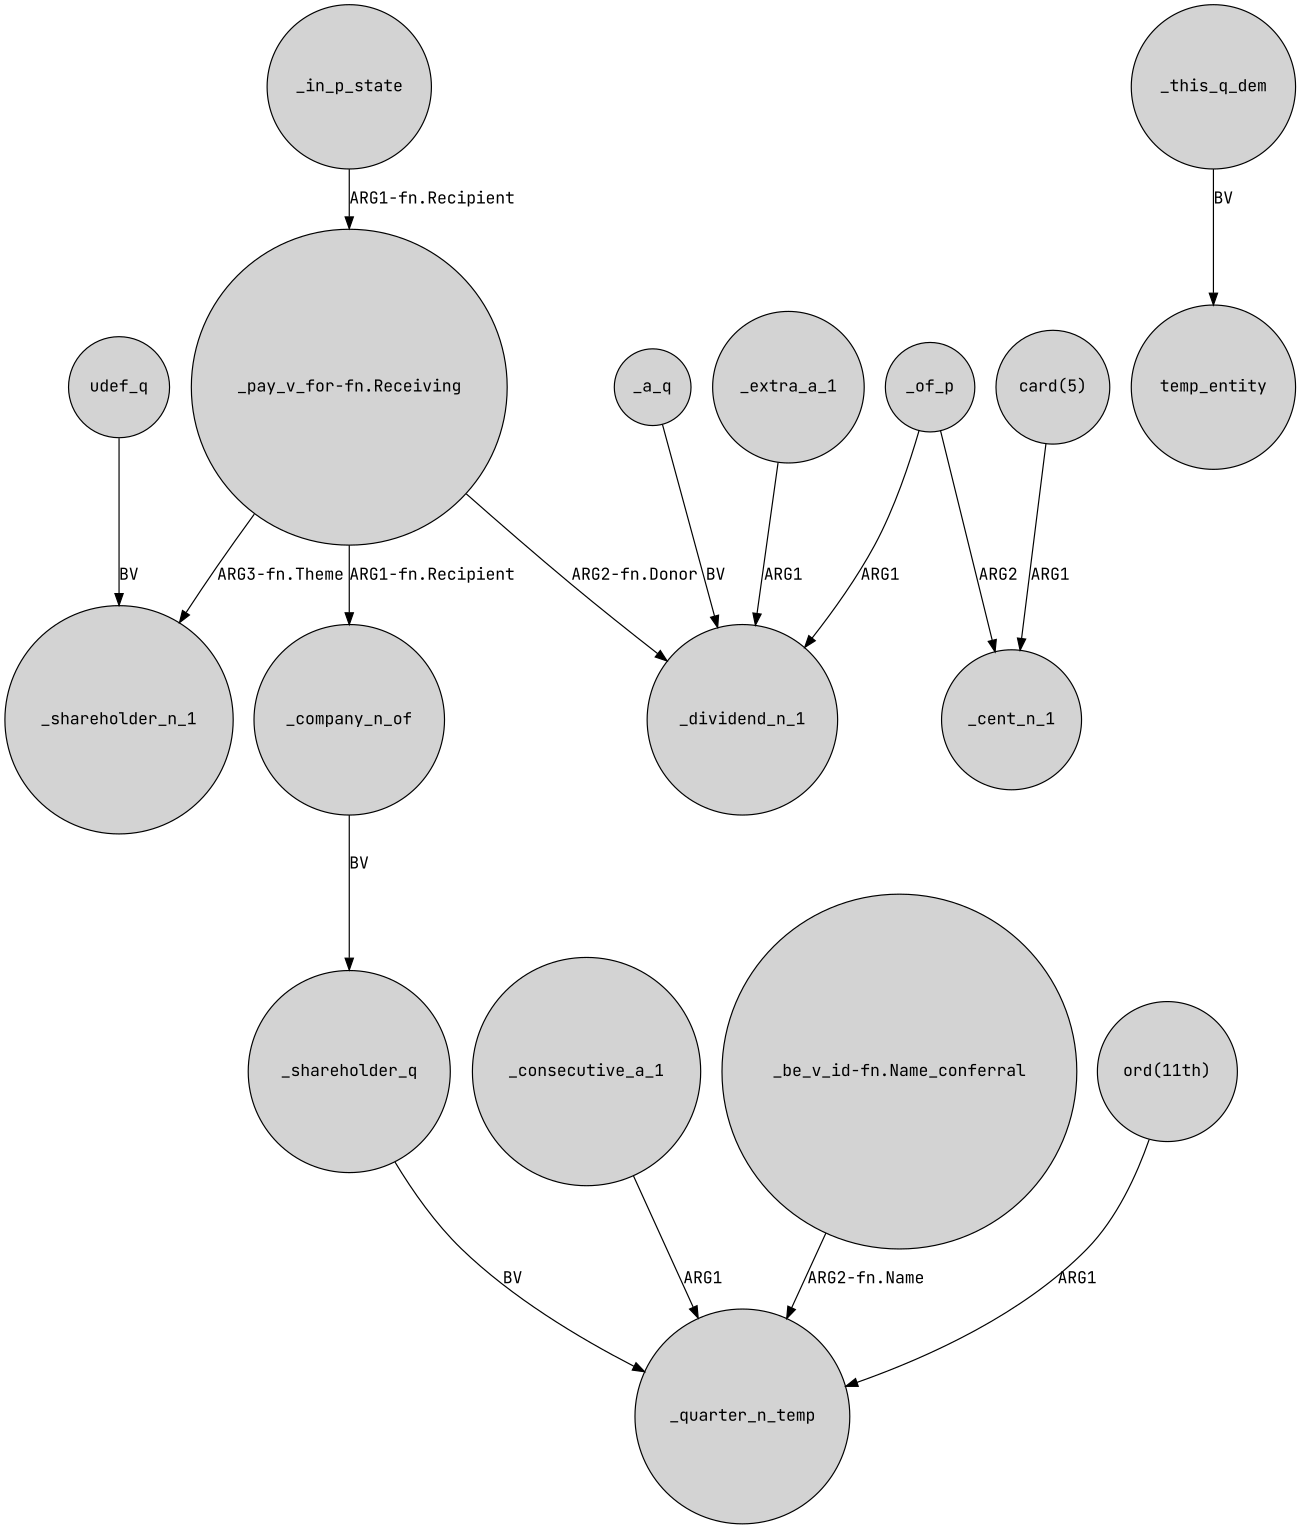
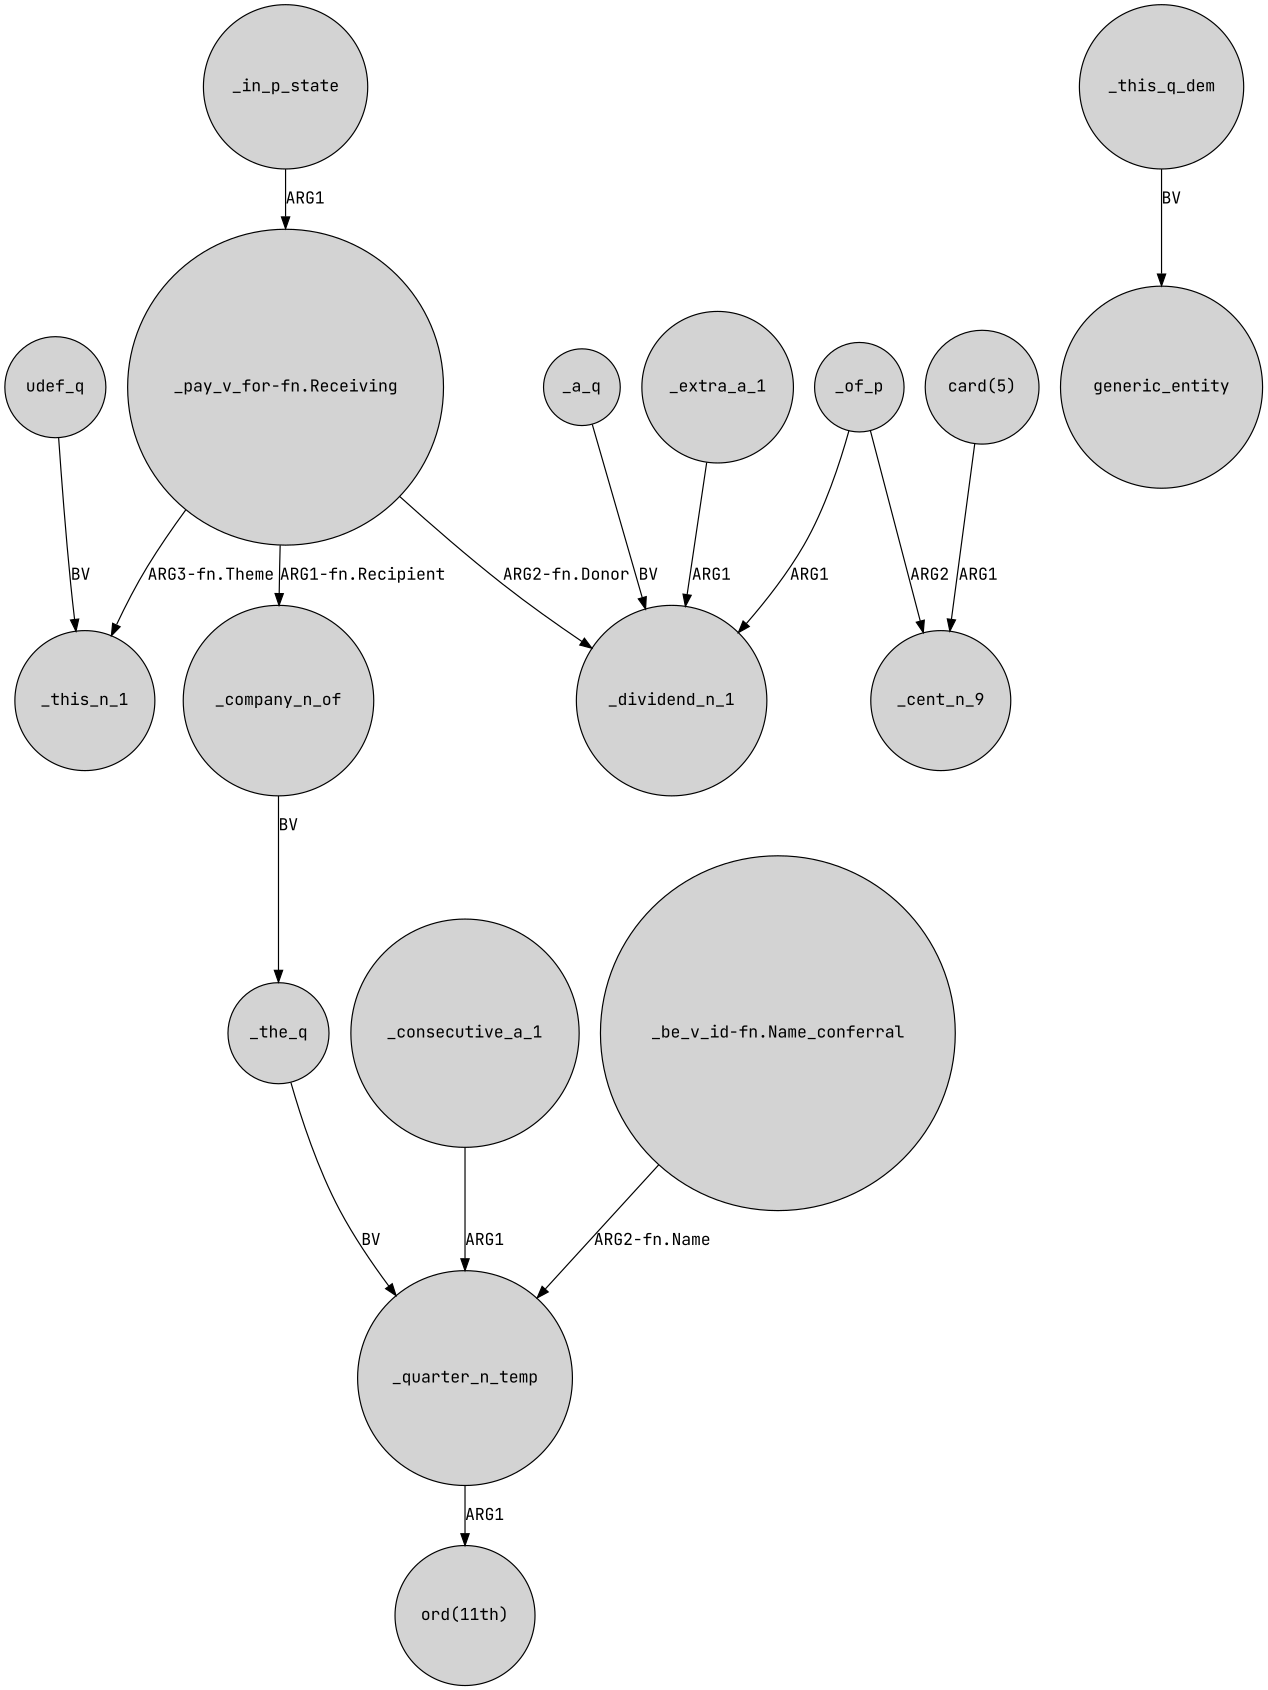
edge "_in_p_state" -> "_pay_v_for-fn.Receiving": label "ARG1-fn.Recipient" -> "ARG1"
node "temp_entity": label "temp_entity" -> "generic_entity"
node "_shareholder_n_1": label "_shareholder_n_1" -> "_this_n_1"
node "_cent_n_1": label "_cent_n_1" -> "_cent_n_9"
node "_shareholder_q": label "_shareholder_q" -> "_the_q"
edge "ord(11th)" -> "_quarter_n_temp": reversed
